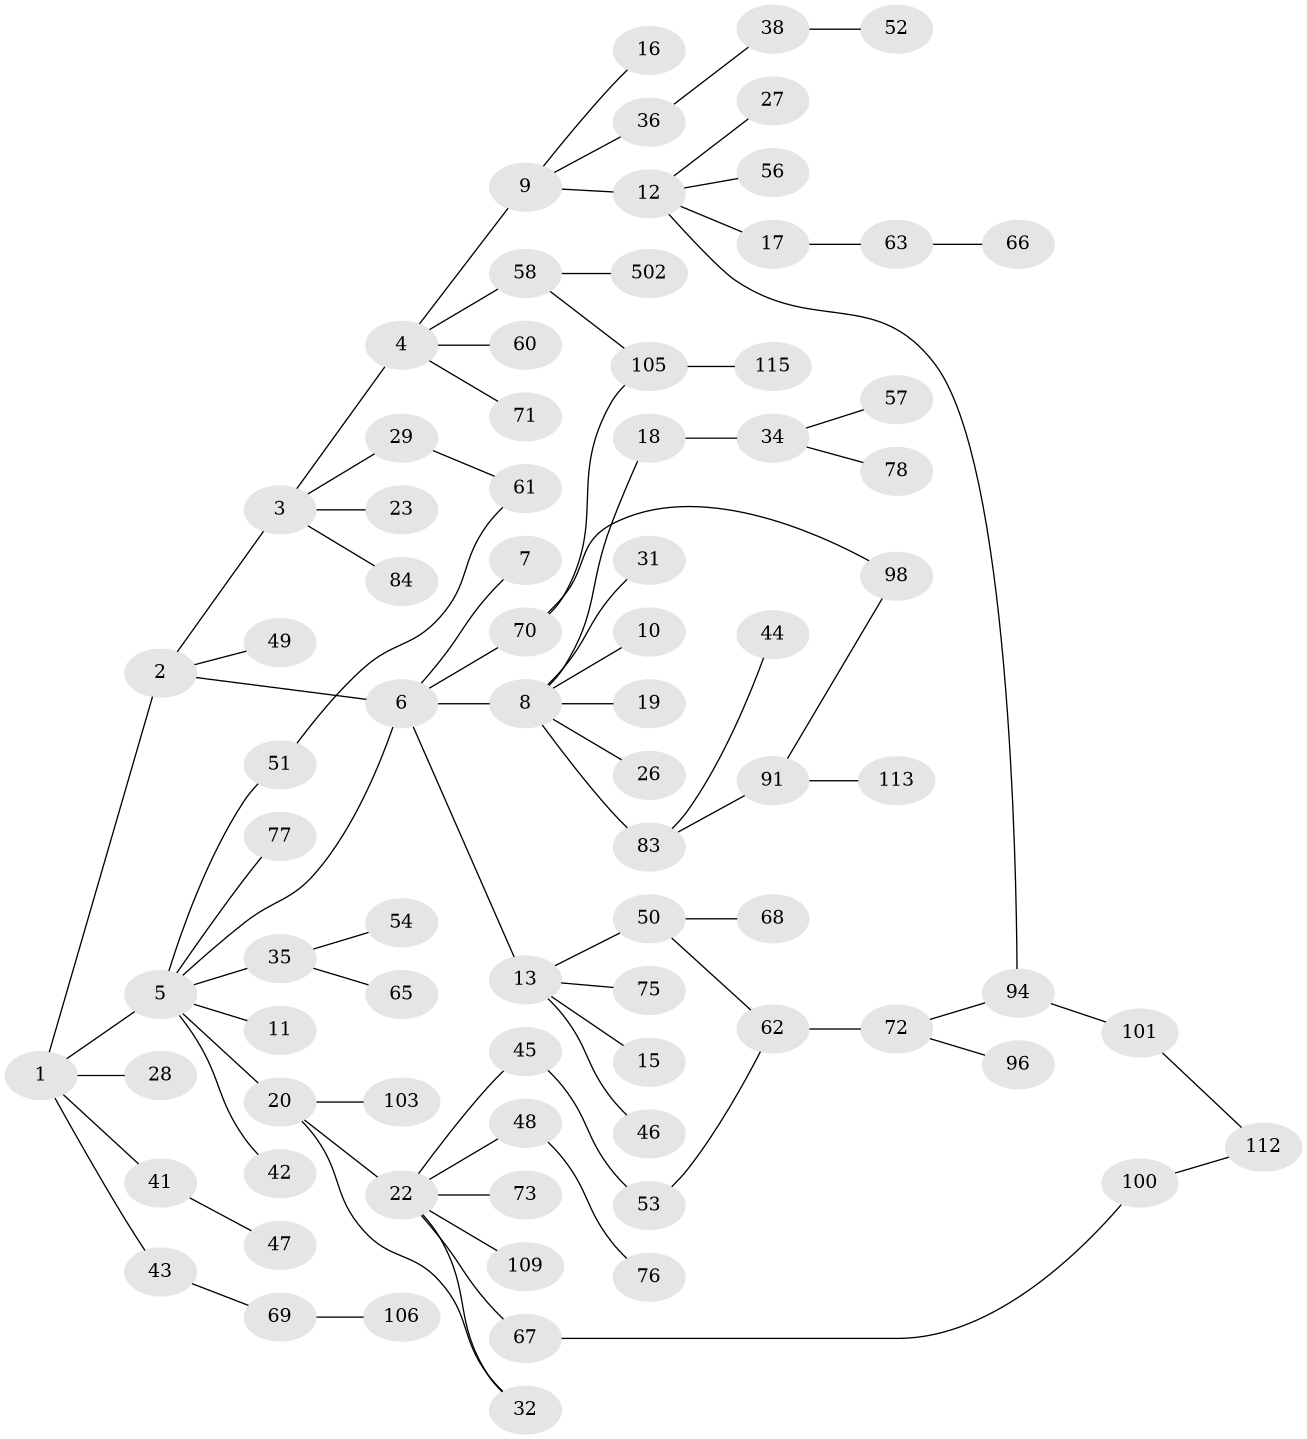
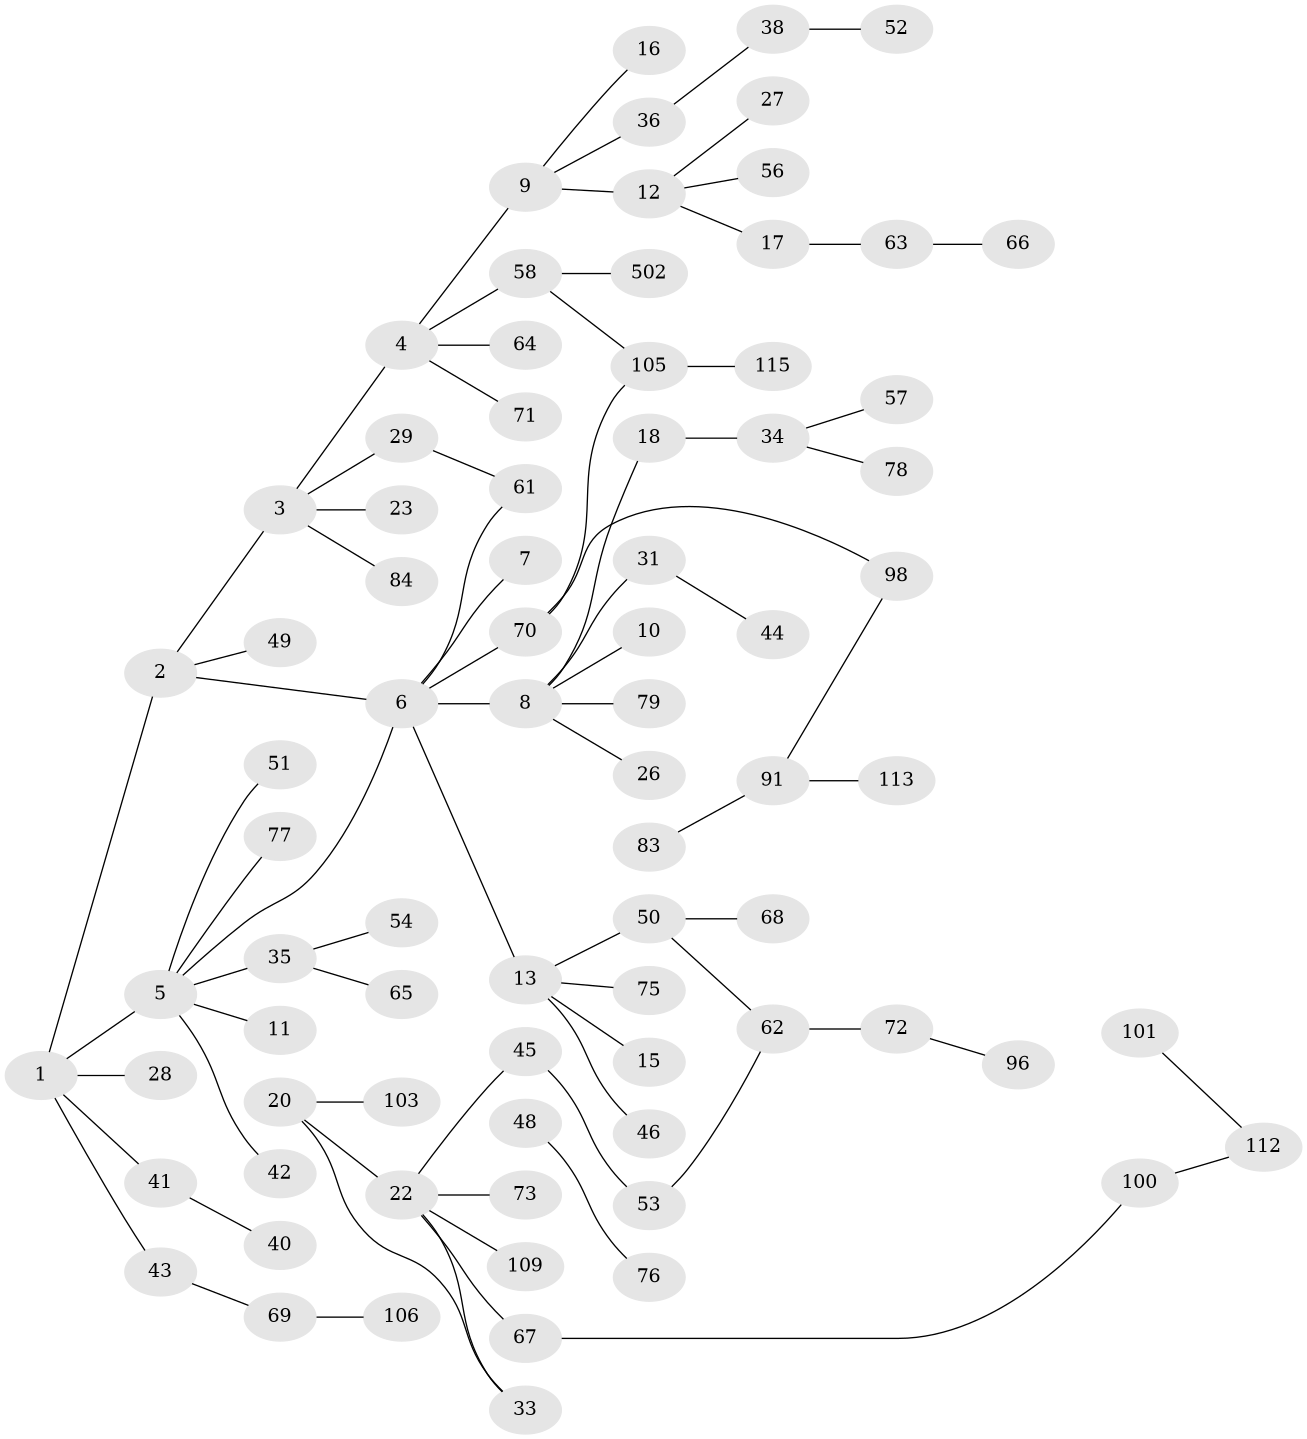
node "60": label "60" -> "64"
edge "61" -- "51": now "61" -- "6"
node "19": label "19" -> "79"
edge "44" -- "83": now "44" -- "31"
edge "8" -- "83": removed
node "94": removed
edge "5" -- "20": removed
edge "48" -- "22": removed
node "47": label "47" -> "40"
node "32": label "32" -> "33"
